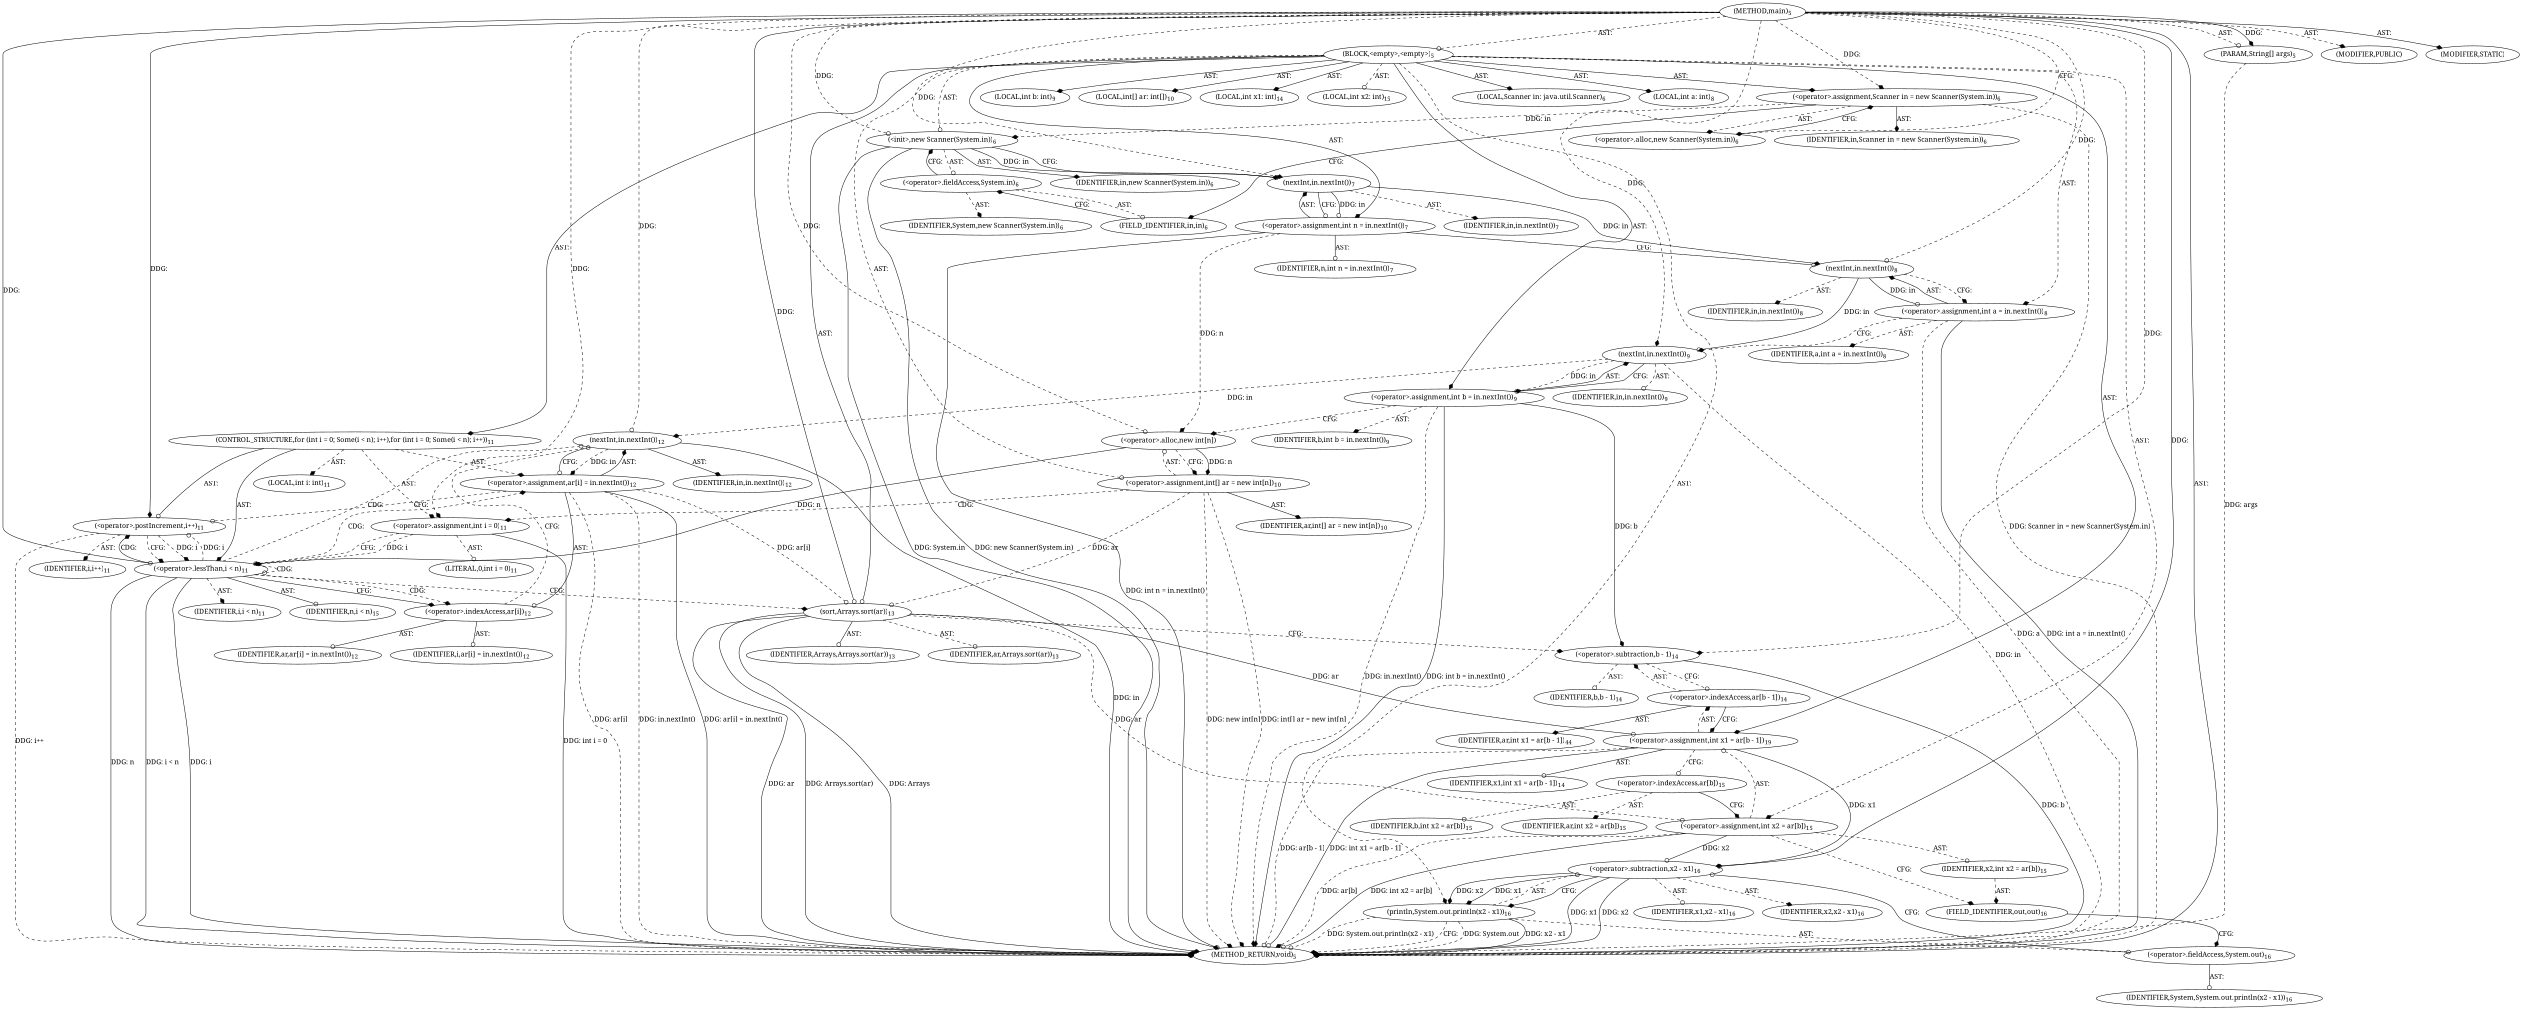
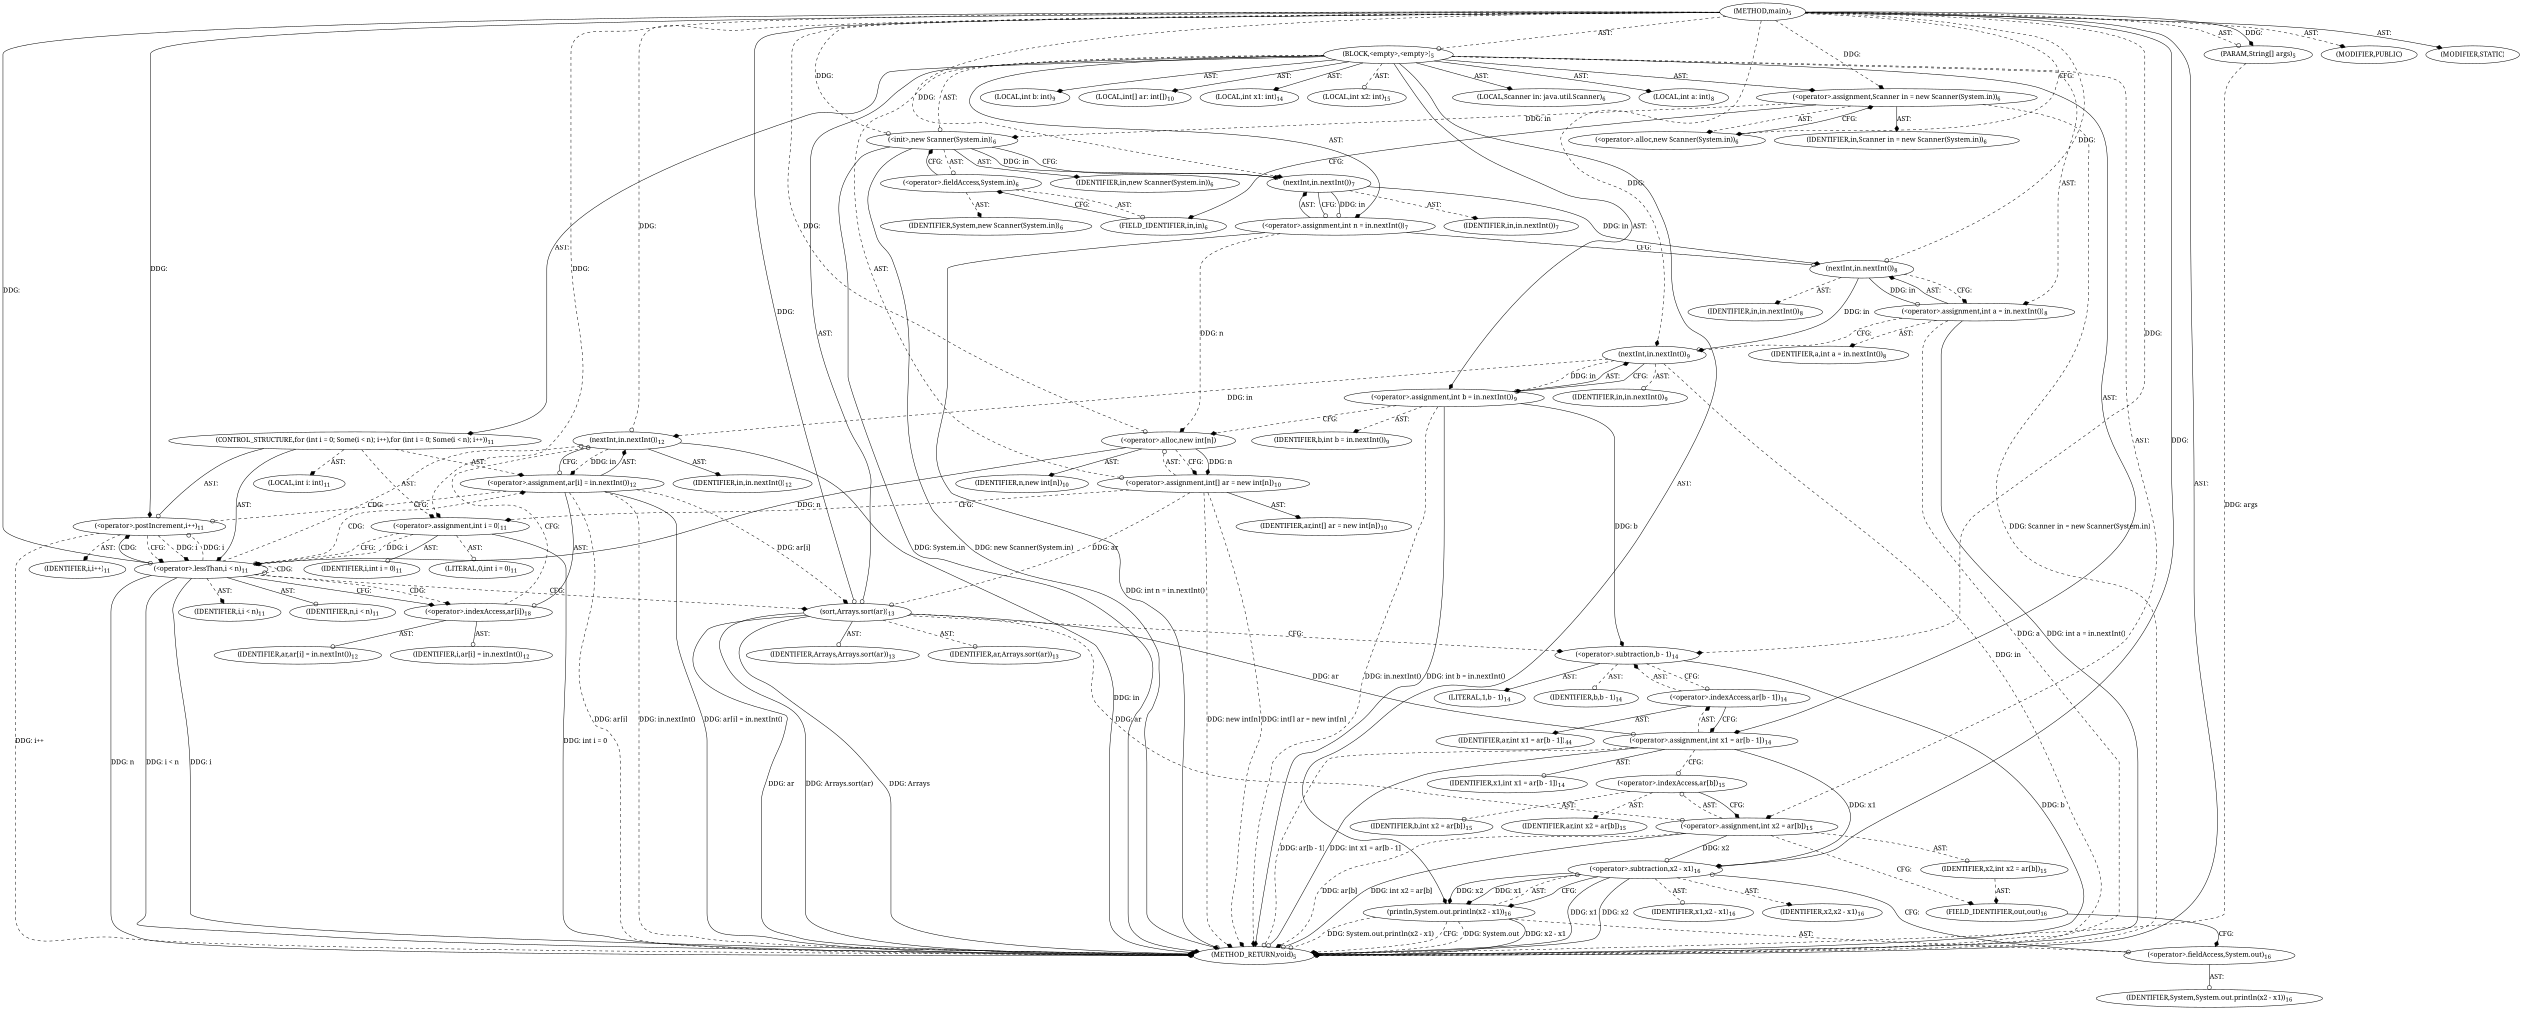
node "(IDENTIFIER,n,int n = in.nextInt())": removed
node "(IDENTIFIER,n,new int[n])": added
edge "(<operator>.assignment,int[] ar = new int[n])" -> "(<operator>.assignment,int i = 0)": label "CDG: " -> "CFG: "
edge "(BLOCK,<empty>,<empty>)" -> "(println,System.out.println(x2 - x1))": style dashed -> solid
edge "(<operator>.assignment,ar[i] = in.nextInt())" -> "(sort,Arrays.sort(ar))": arrowhead odot -> diamond
node "(IDENTIFIER,i,int i = 0)": added
node "(IDENTIFIER,n,i < n)": text "15" -> "11"
node "(<operator>.indexAccess,ar[i])": text "12" -> "18"
node "(LITERAL,1,b - 1)": added
node "(<operator>.assignment,int x1 = ar[b - 1])": text "19" -> "14"
edge "(<operator>.assignment,int x2 = ar[b])" -> "(<operator>.assignment,int x1 = ar[b - 1])": now "(<operator>.assignment,int x2 = ar[b])" -> "(<operator>.indexAccess,ar[b])"
